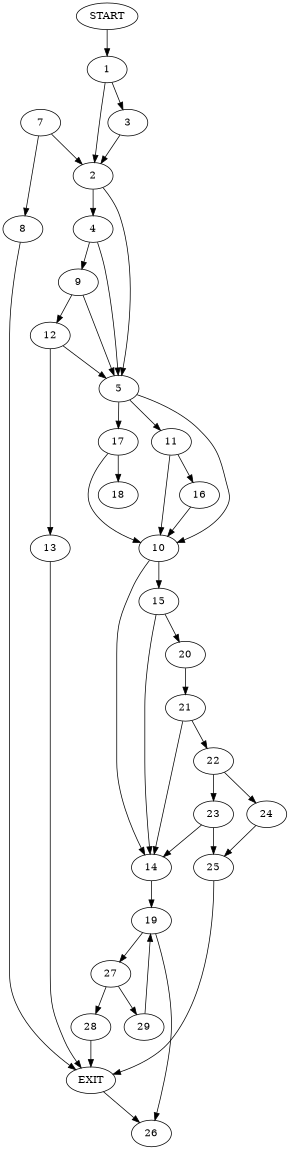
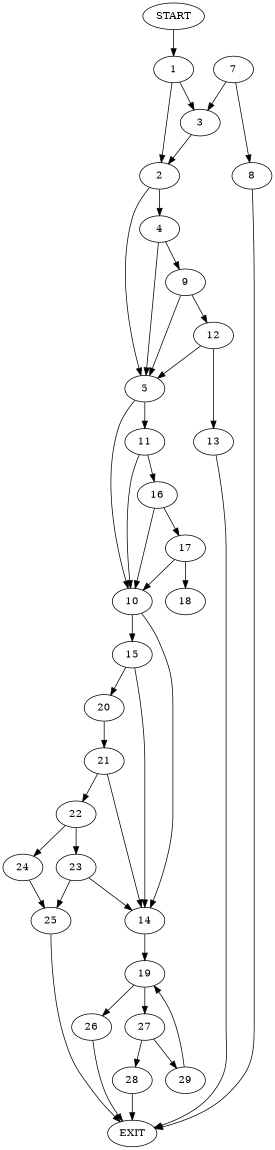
edge "7" -> "2": now "7" -> "3"
edge "5" -> "17": now "16" -> "17"
edge "EXIT" -> "26": reversed
